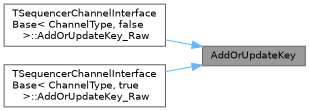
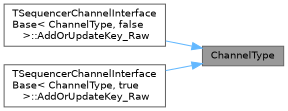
node "AddOrUpdateKey": label "AddOrUpdateKey" -> "ChannelType"
